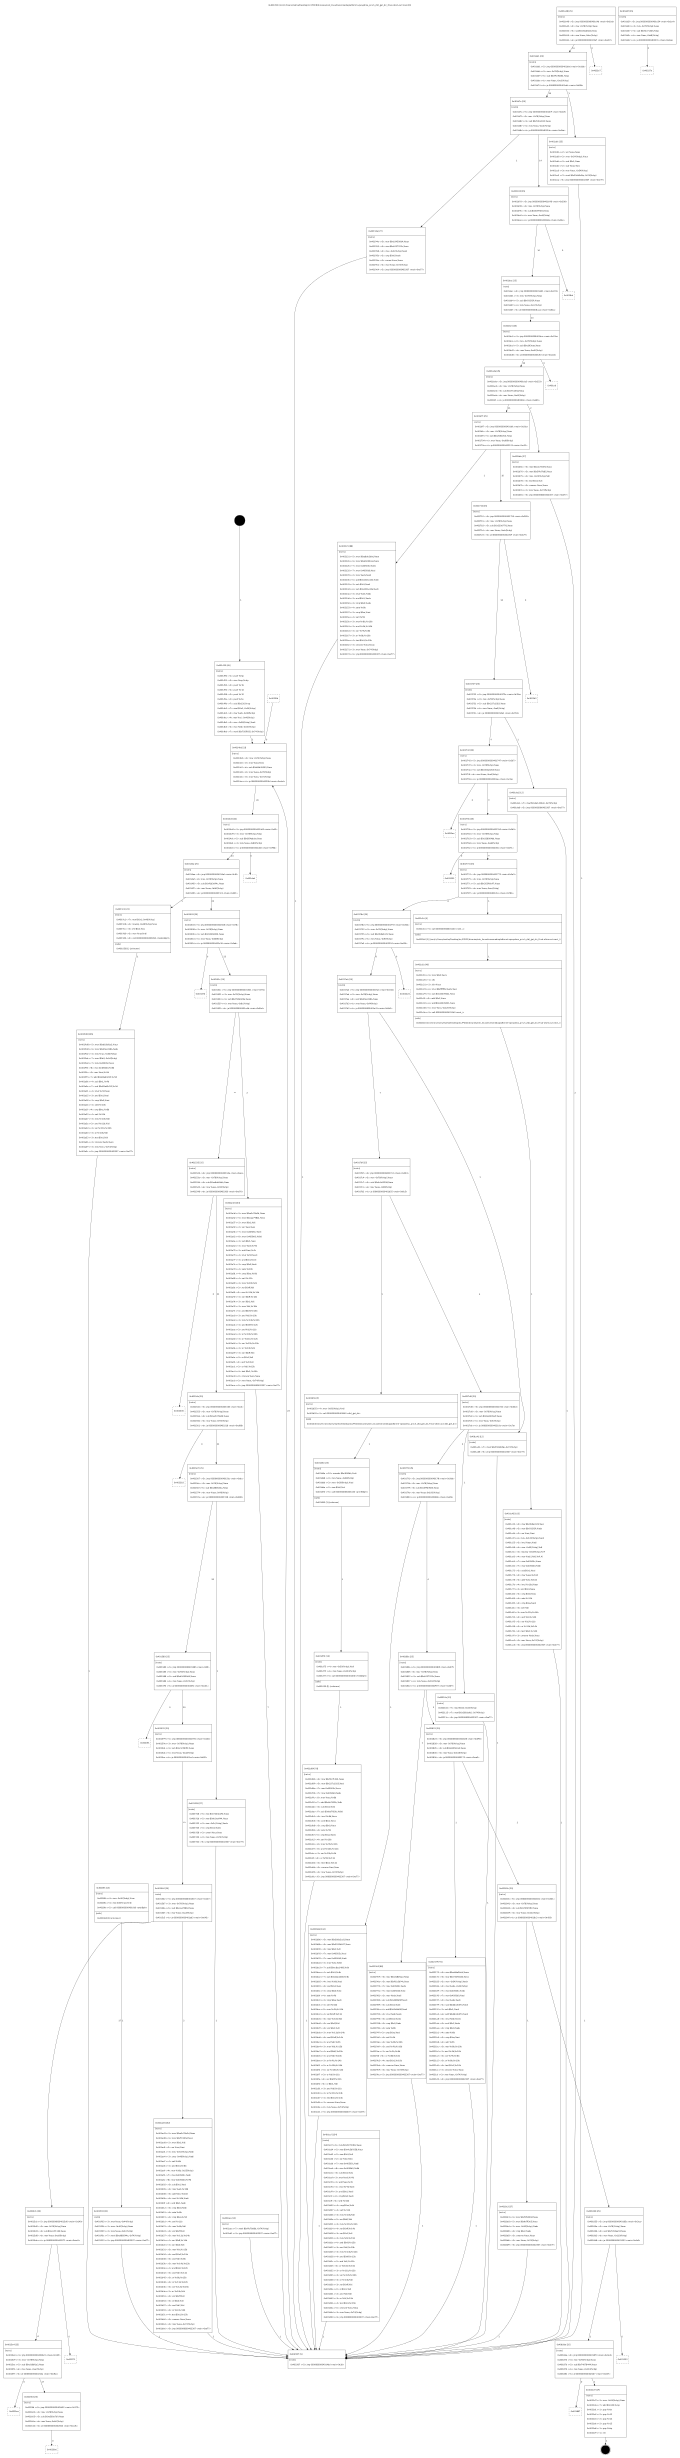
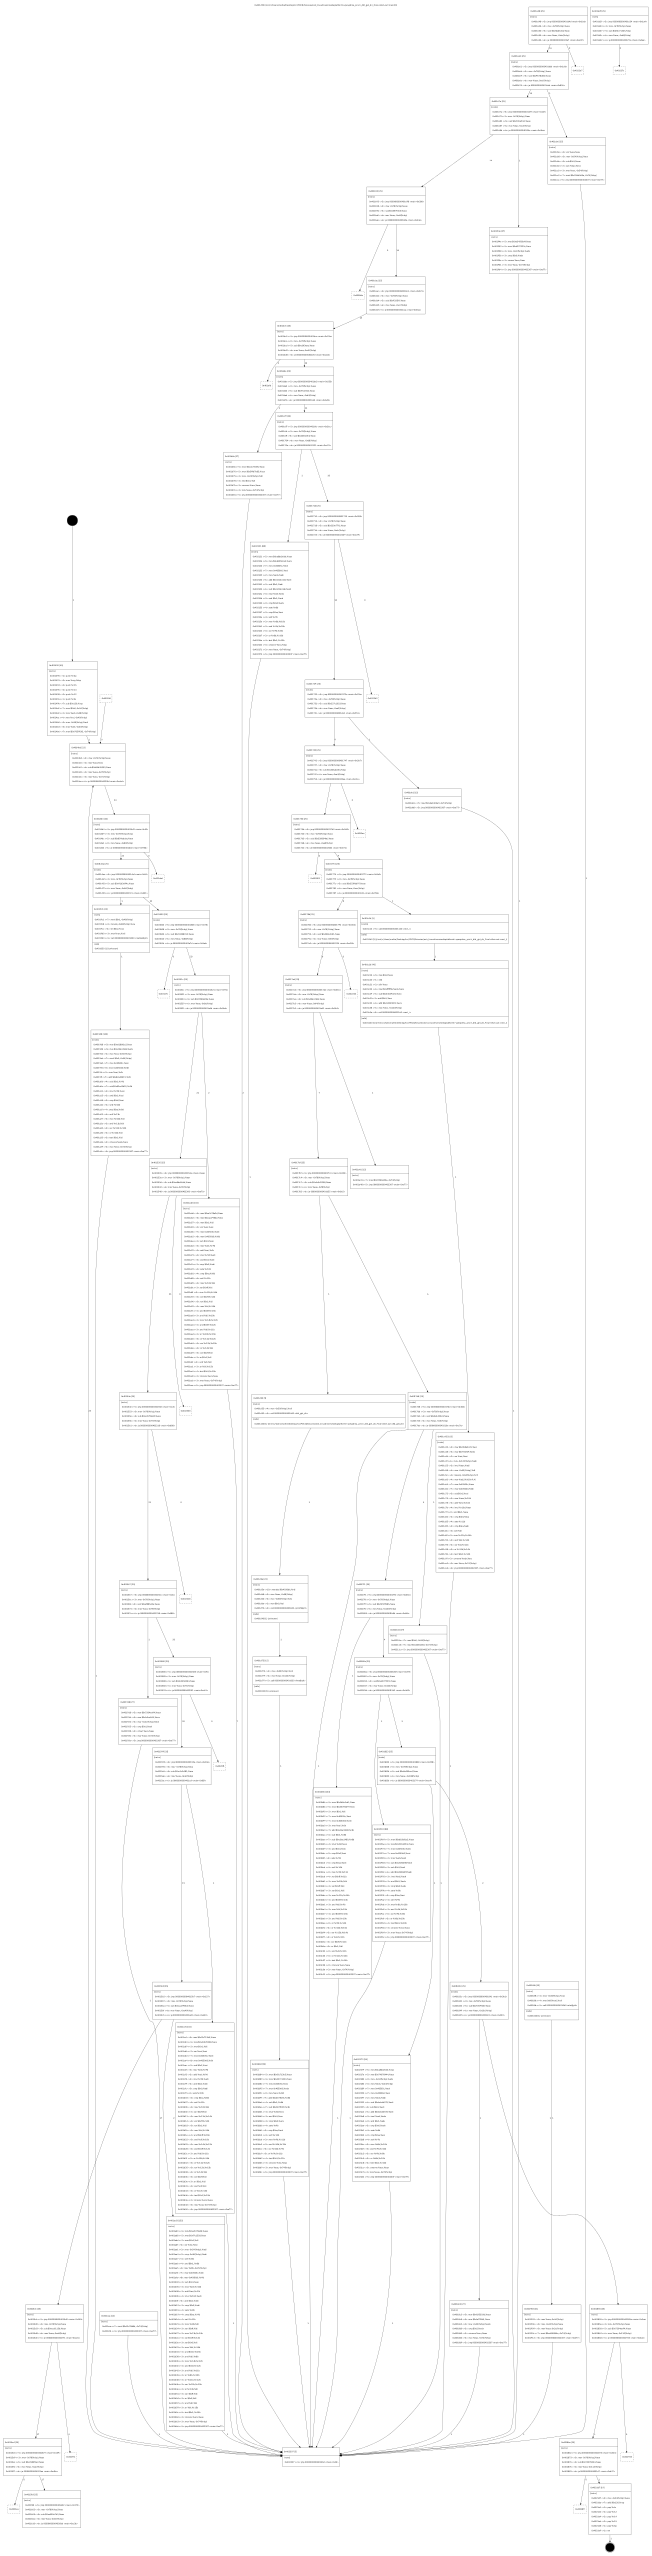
edge "0x401599 [25]" -> "0x401ccf [134]": added, label "1"
edge "0x401a41 [12]" -> "0x402307 [5]": now "0x4017d8 [25]" -> "0x402307 [5]"
node "0x4020b6": removed
